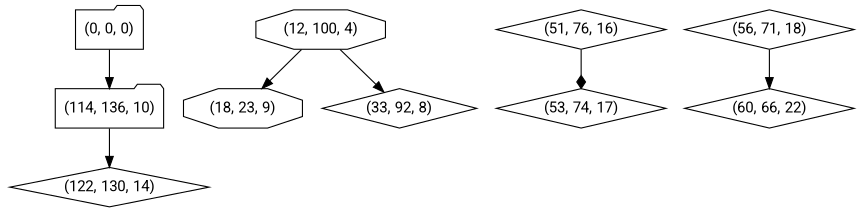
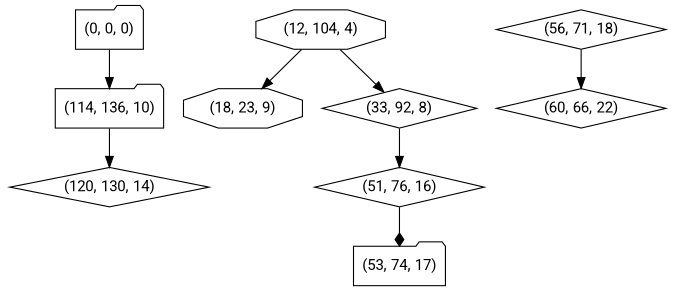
node "(12, 100, 4)": label "(12, 100, 4)" -> "(12, 104, 4)"
node "(53, 74, 17)": shape diamond -> folder
edge "(33, 92, 8)" -> "(51, 76, 16)": added
node "(122, 130, 14)": label "(122, 130, 14)" -> "(120, 130, 14)"
